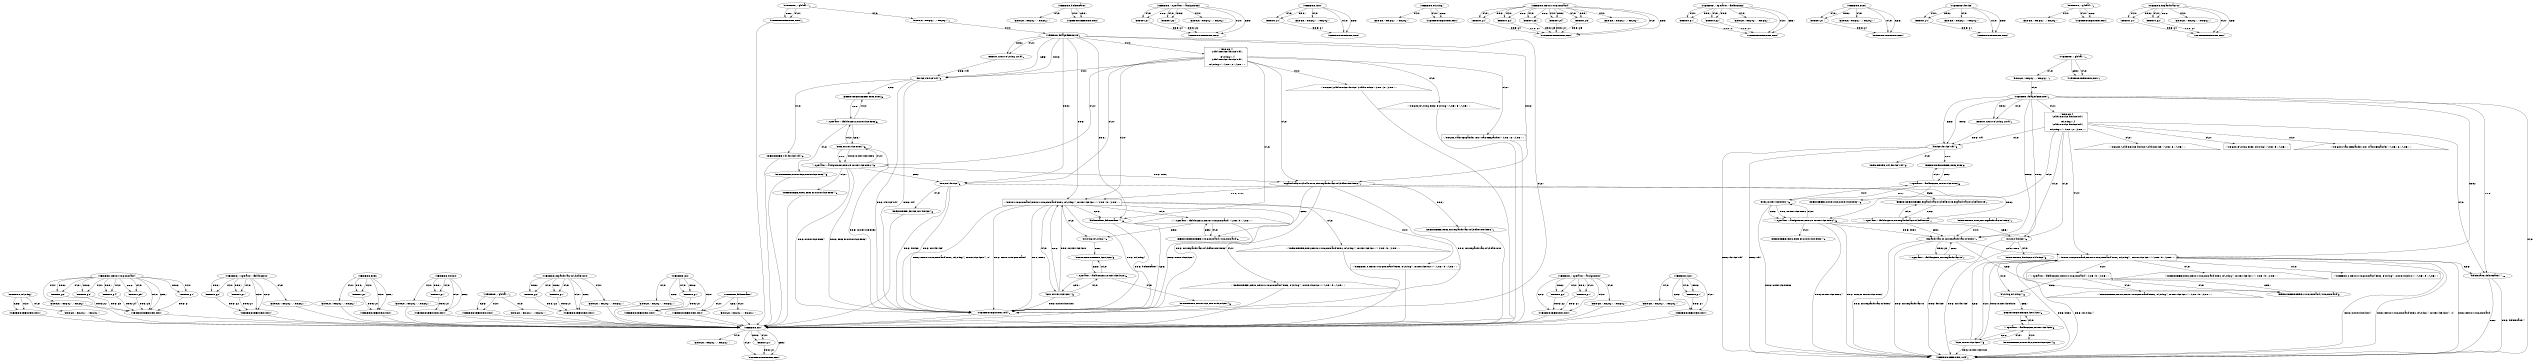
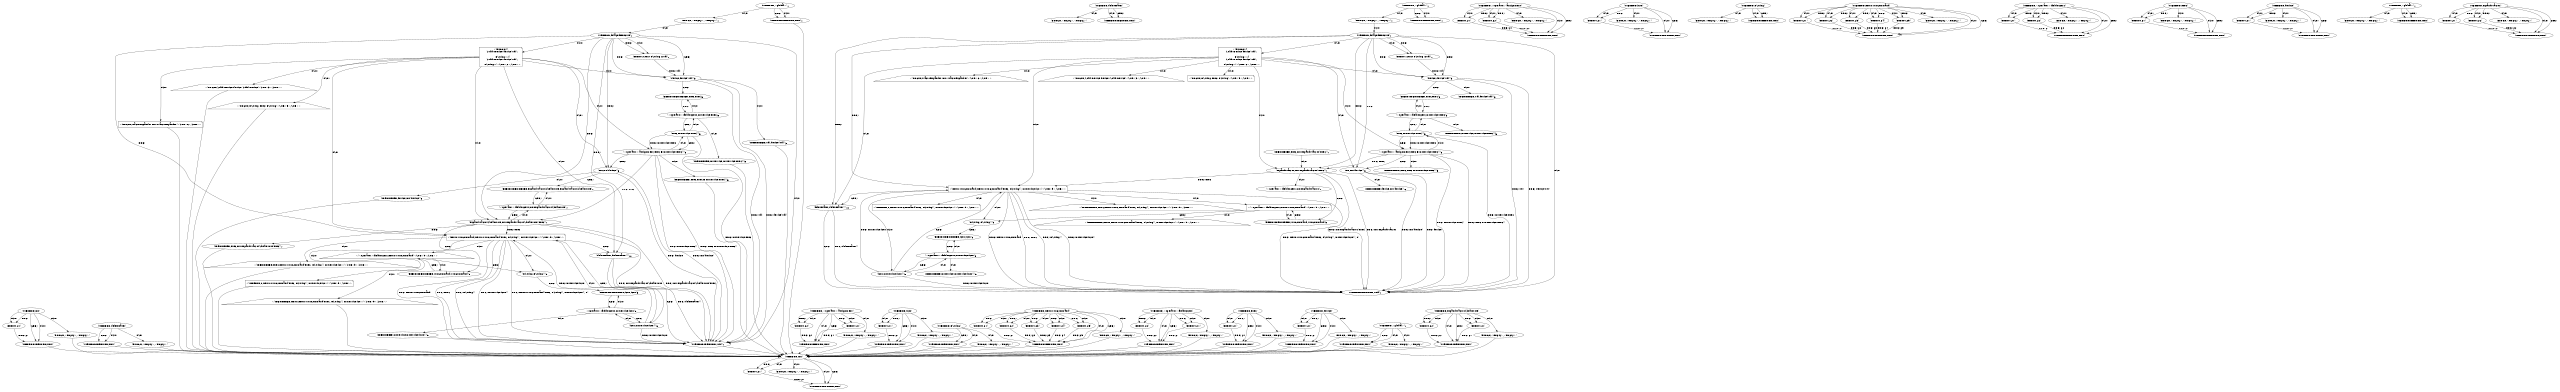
edge "(expandMacrosShellQuote,mx.expandMacrosShellQuote(exec))" -> "(<operator>.fieldAccess,mx.expandMacrosShellQuote)": label "DDG: " -> "AST: "
edge "(<operator>.fieldAccess,mx.expandMacrosShellQuote)" -> "(expandMacros,mx.expandMacros(exec))": now "(<operator>.fieldAccess,mx.expandMacrosShellQuote)" -> "(expandMacrosShellQuote,mx.expandMacrosShellQuote(exec))"
edge "(expandMacros,mx.expandMacros(exec))" -> "(<operator>.fieldAccess,mx.expandMacros)": label "DDG: p2" -> "AST: "
edge "(<operator>.fieldAccess,mx.expandMacros)" -> "(expandMacros,mx.expandMacros(exec))": removed, label "CFG:"
